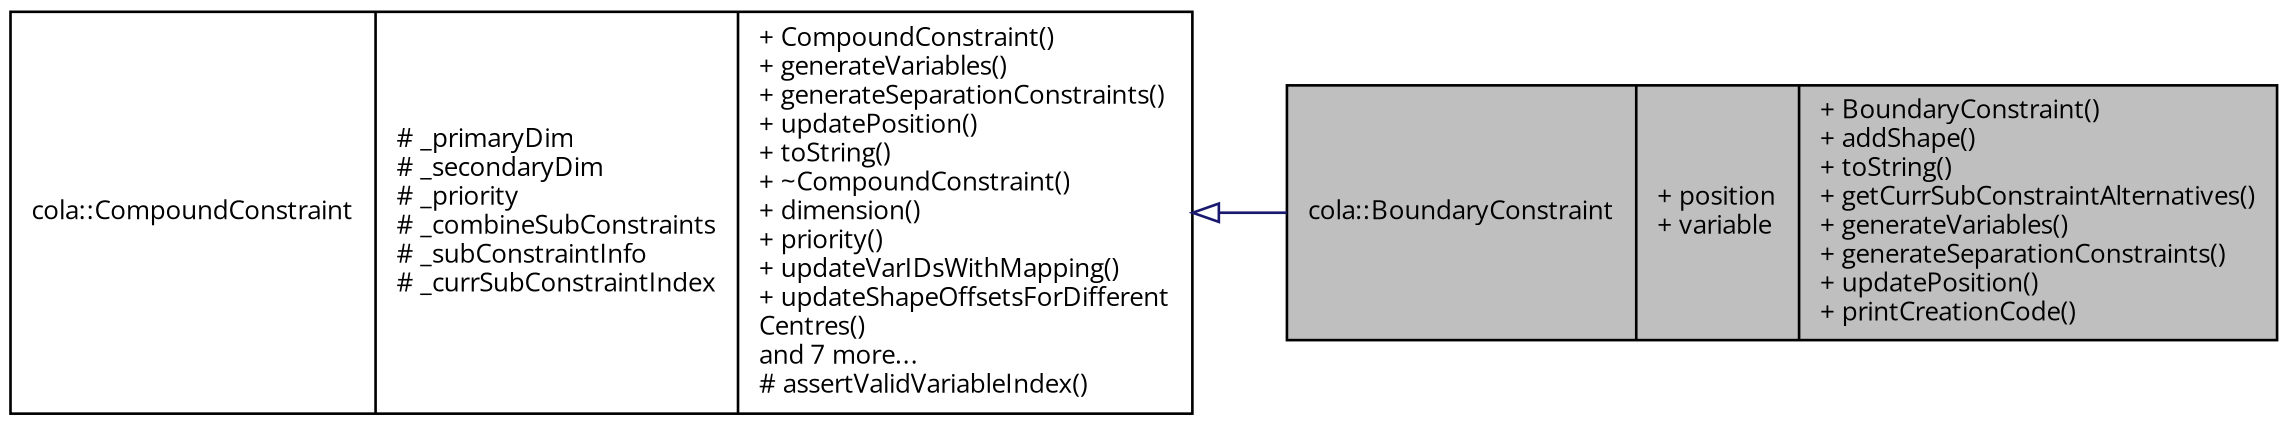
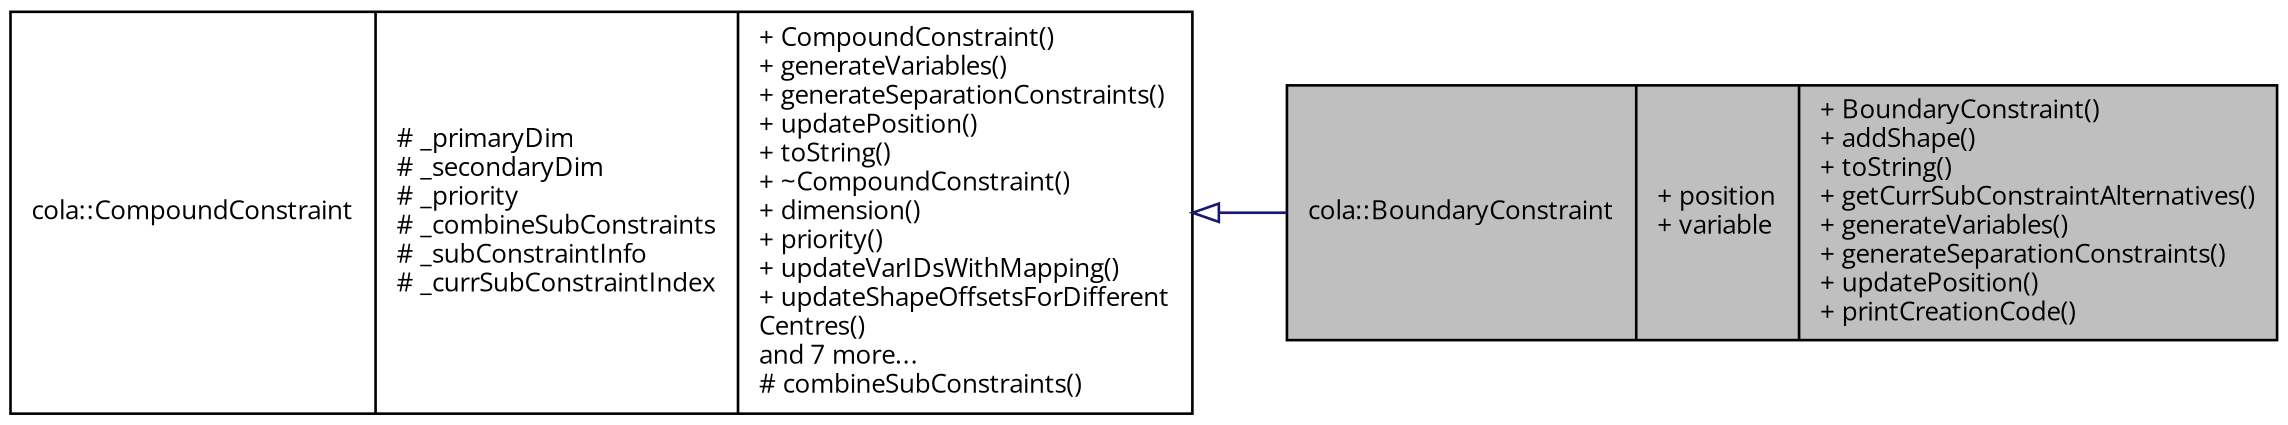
node "cola::CompoundConstraint": text "# assertValidVariableIndex()" -> "# combineSubConstraints()"
